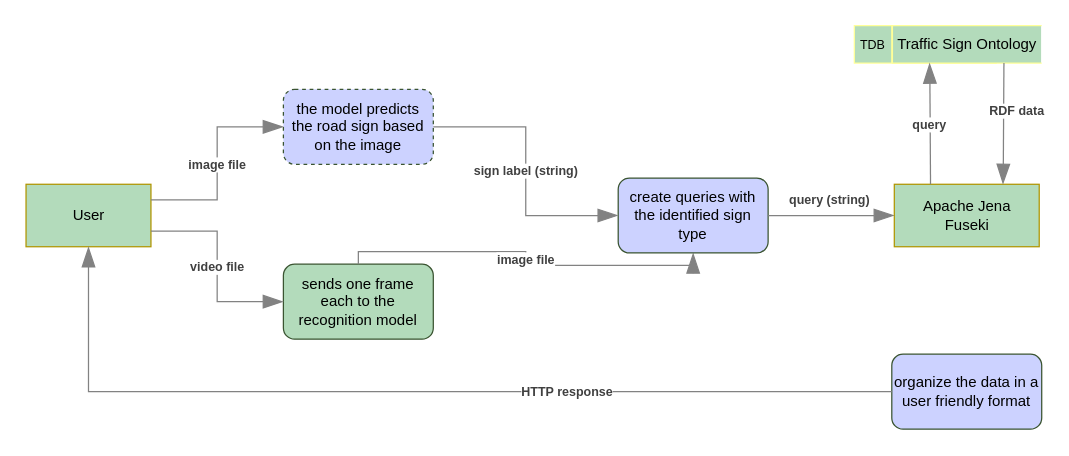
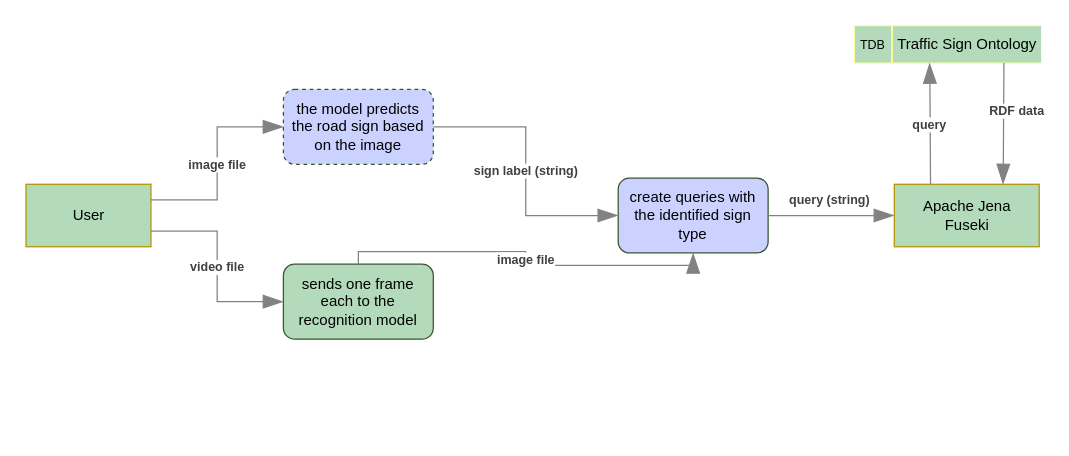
edge "organize the data in a user friendly format" -> "User": removed, label "HTTP response"
node "organize the data in a user friendly format": removed
